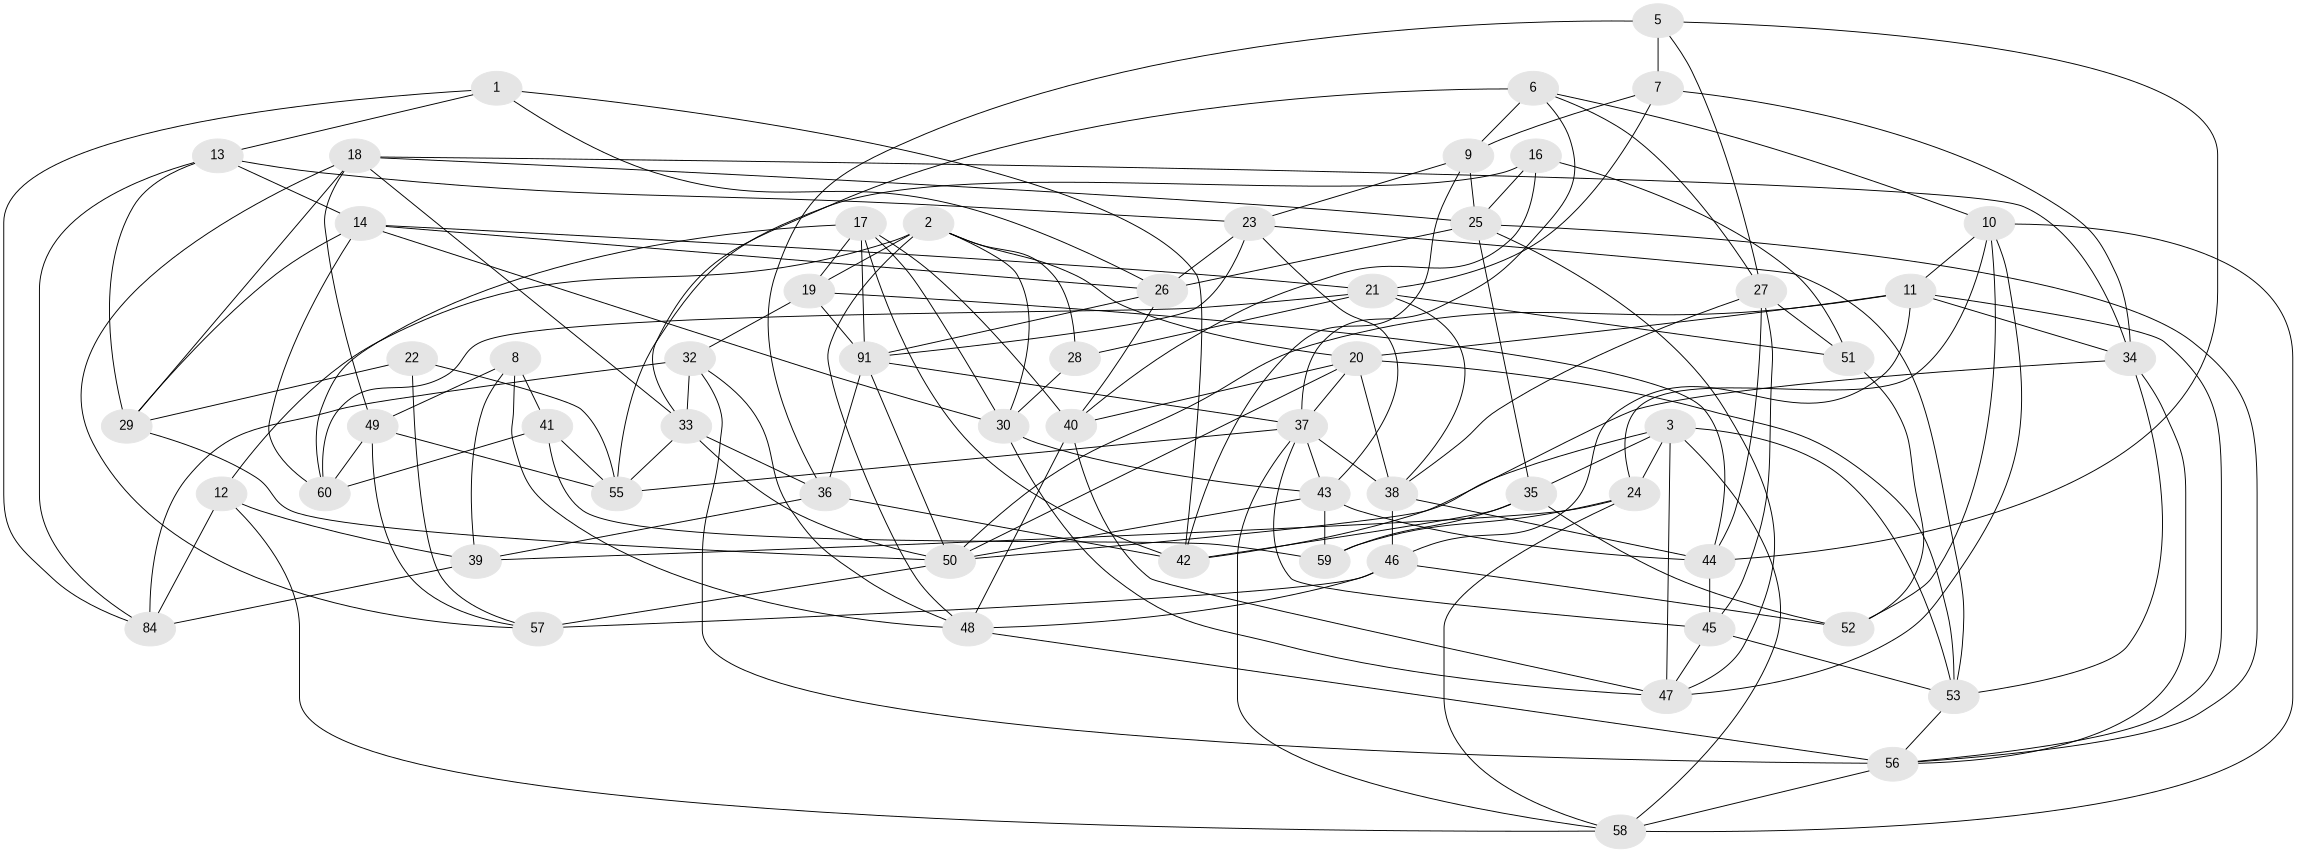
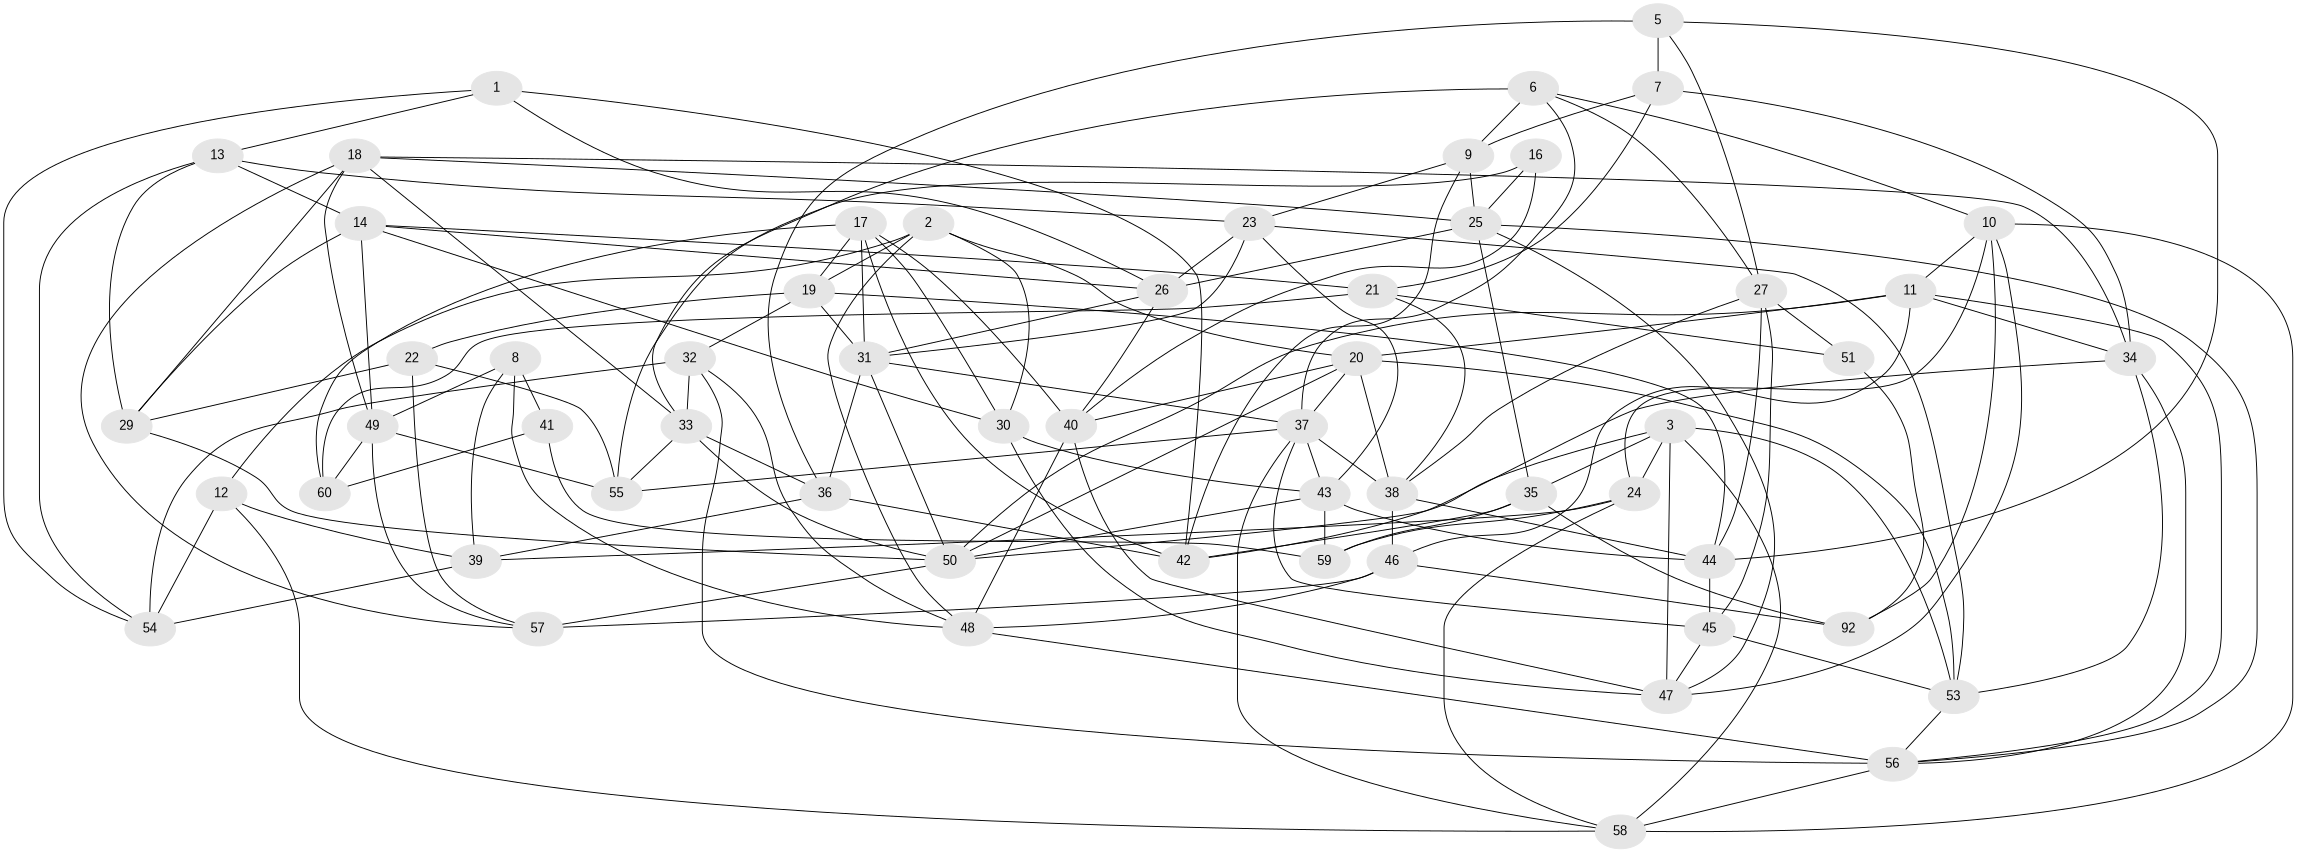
edge "16" -- "51": removed
edge "19" -- "22": added
node "91": label "91" -> "31"
node "28": removed
edge "14" -- "60": now "14" -- "49"
edge "41" -- "55": removed
node "84": label "84" -> "54"
node "52": label "52" -> "92"
